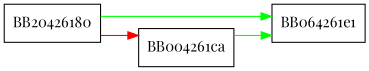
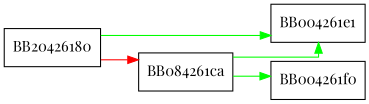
node "BB064261e1": label "BB064261e1" -> "BB004261e1"
node "BB004261ca": label "BB004261ca" -> "BB084261ca"
node "BB004261f0": added
